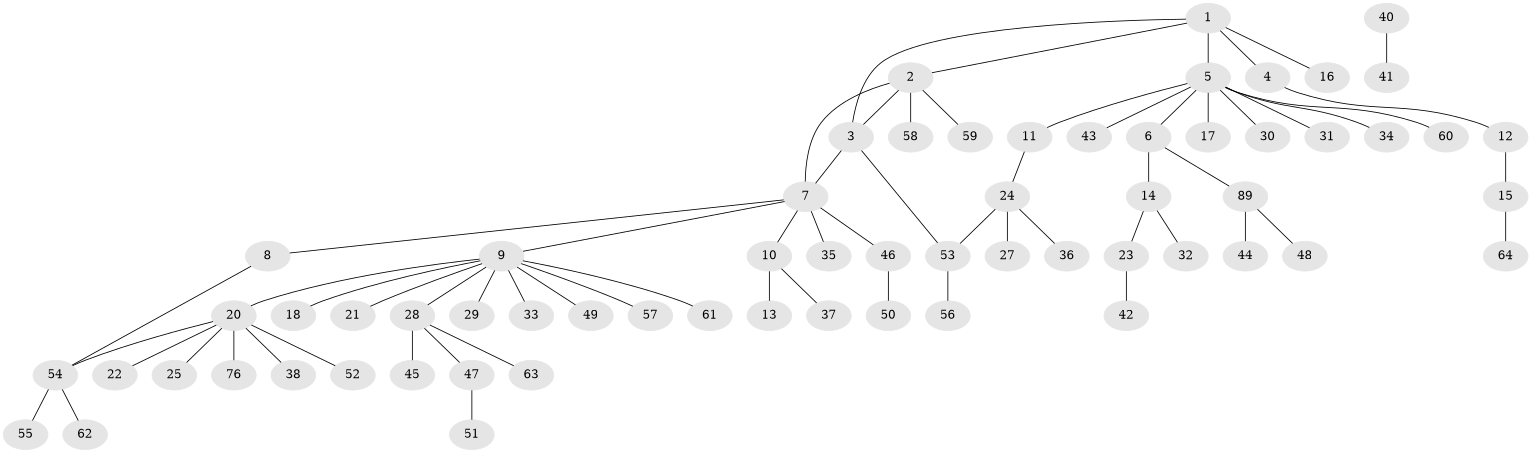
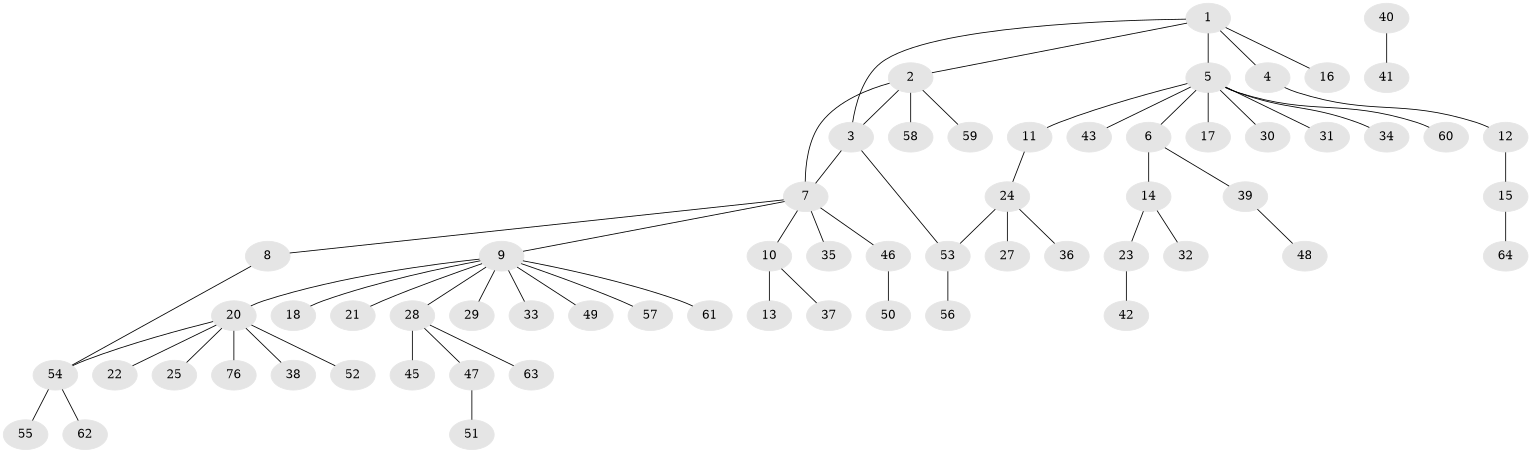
node "89": label "89" -> "39"
node "44": removed
